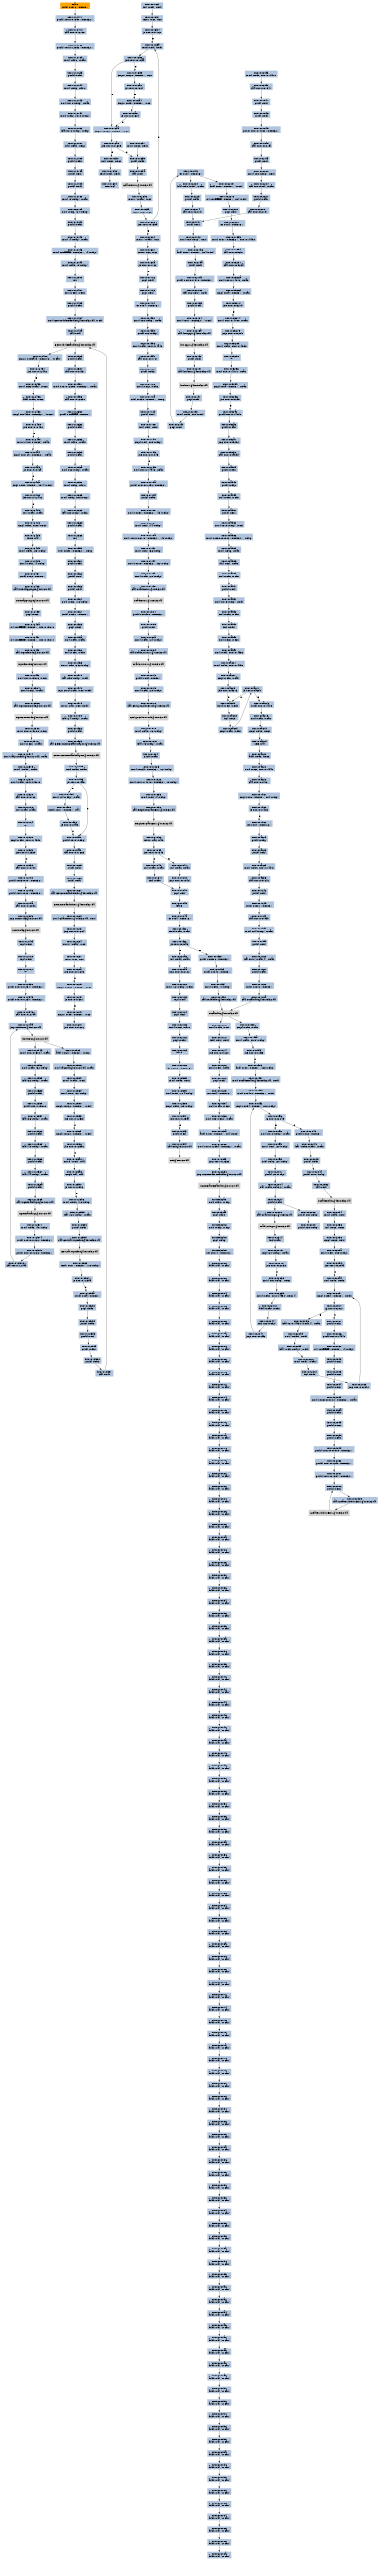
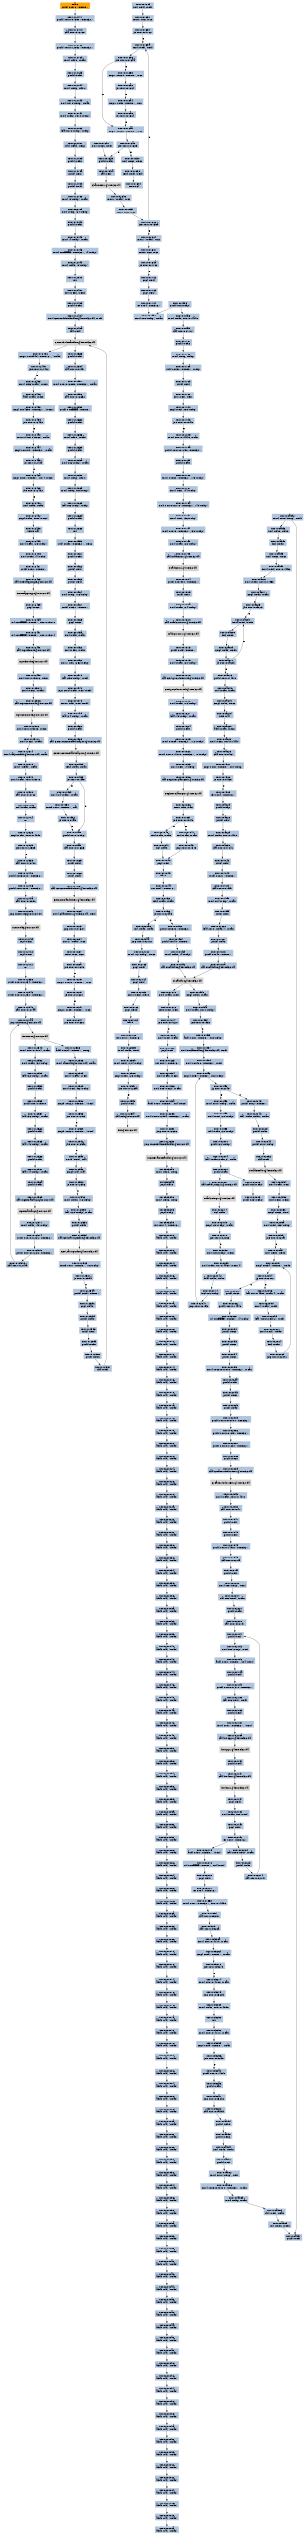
edge "0x01001fb0 movl 0x8(%ebp), %eax" -> "0x01001fb3 pushl 0xc(%ebp)": reversed
edge "0x0100abf1 pushl %edi" -> "0x0100abf2 movl 0x18(%esp), %edi": reversed
edge "CreateWindowExW@user32.dll" -> "0x010020ec pushl %ecx": now "CreateWindowExW@user32.dll" -> "0x010020f3 movl %eax, 0x01014d70"
